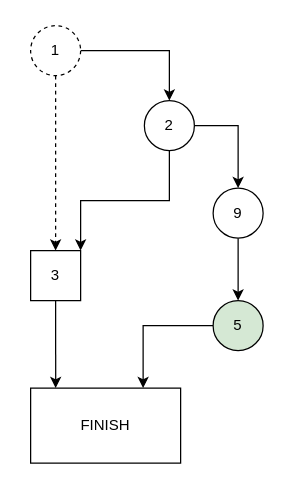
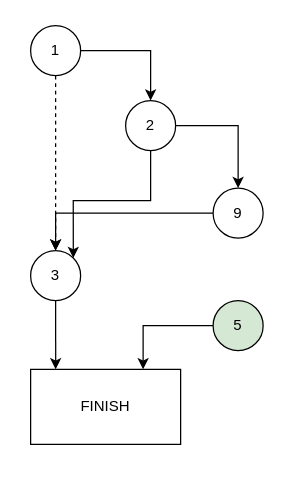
node "1": style dashed -> solid
node "2": moved (169, 126) -> (151, 126)
edge "9" -> "5": now "9" -> "3"
node "3": shape rectangle -> ellipse
node "FINISH": moved (106, 426) -> (106, 407)
